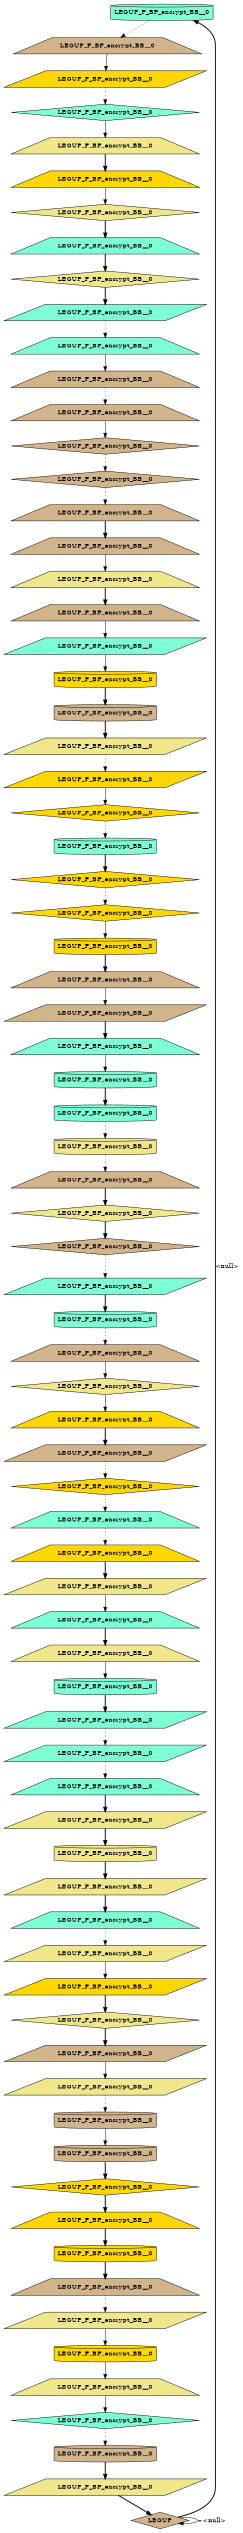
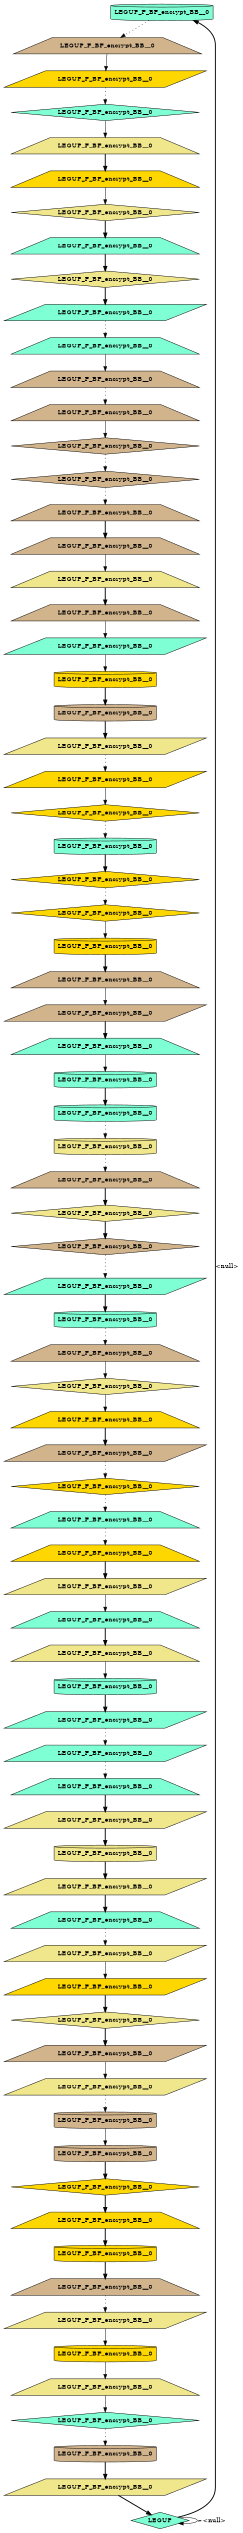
node "LEGUP": fillcolor tan -> aquamarine
